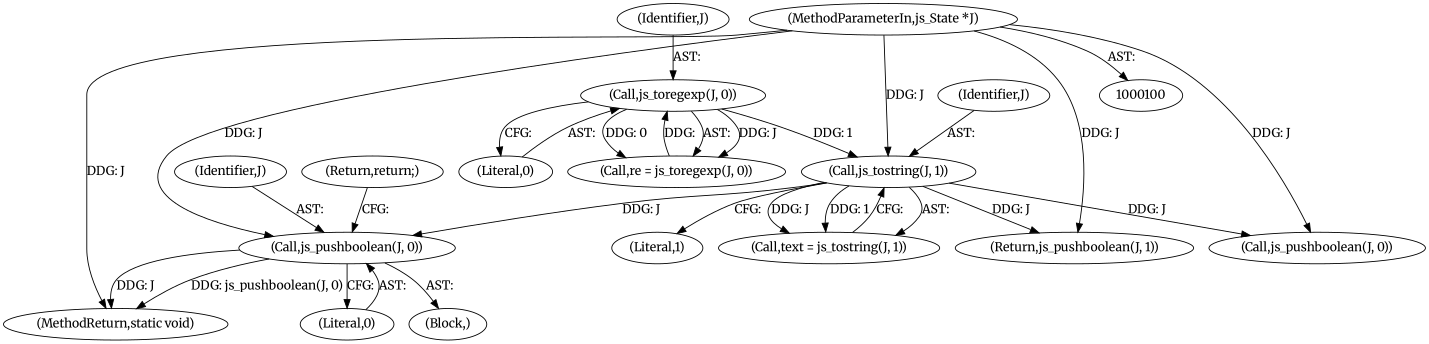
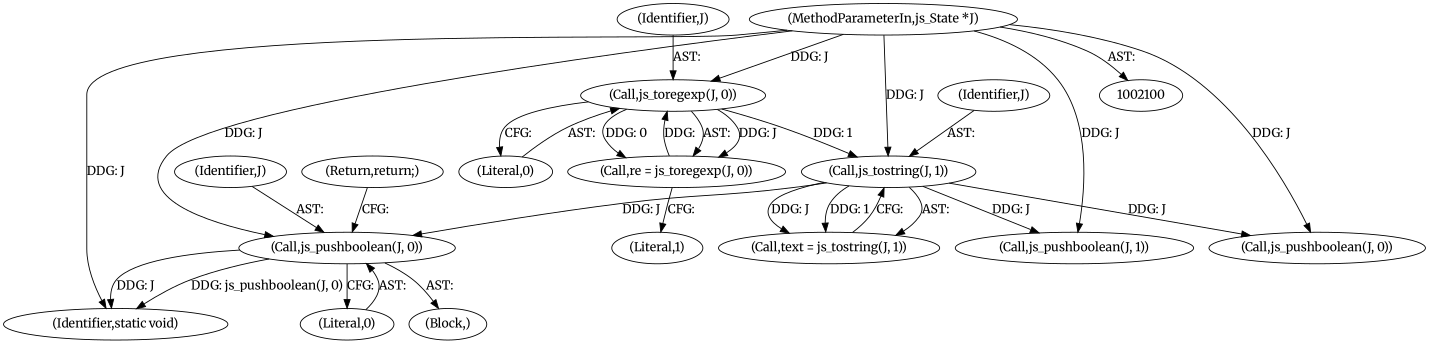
edge "(MethodParameterIn,js_State *J)" -> "(Call,js_toregexp(J, 0))": added, label "DDG: J"
node "1000100": label "1000100" -> "1002100"
edge "(Call,js_tostring(J, 1))" -> "(Literal,1)": now "(Call,re = js_toregexp(J, 0))" -> "(Literal,1)"
node "(Return,js_pushboolean(J, 1))": label "(Return,js_pushboolean(J, 1))" -> "(Call,js_pushboolean(J, 1))"
node "(MethodReturn,static void)": label "(MethodReturn,static void)" -> "(Identifier,static void)"
